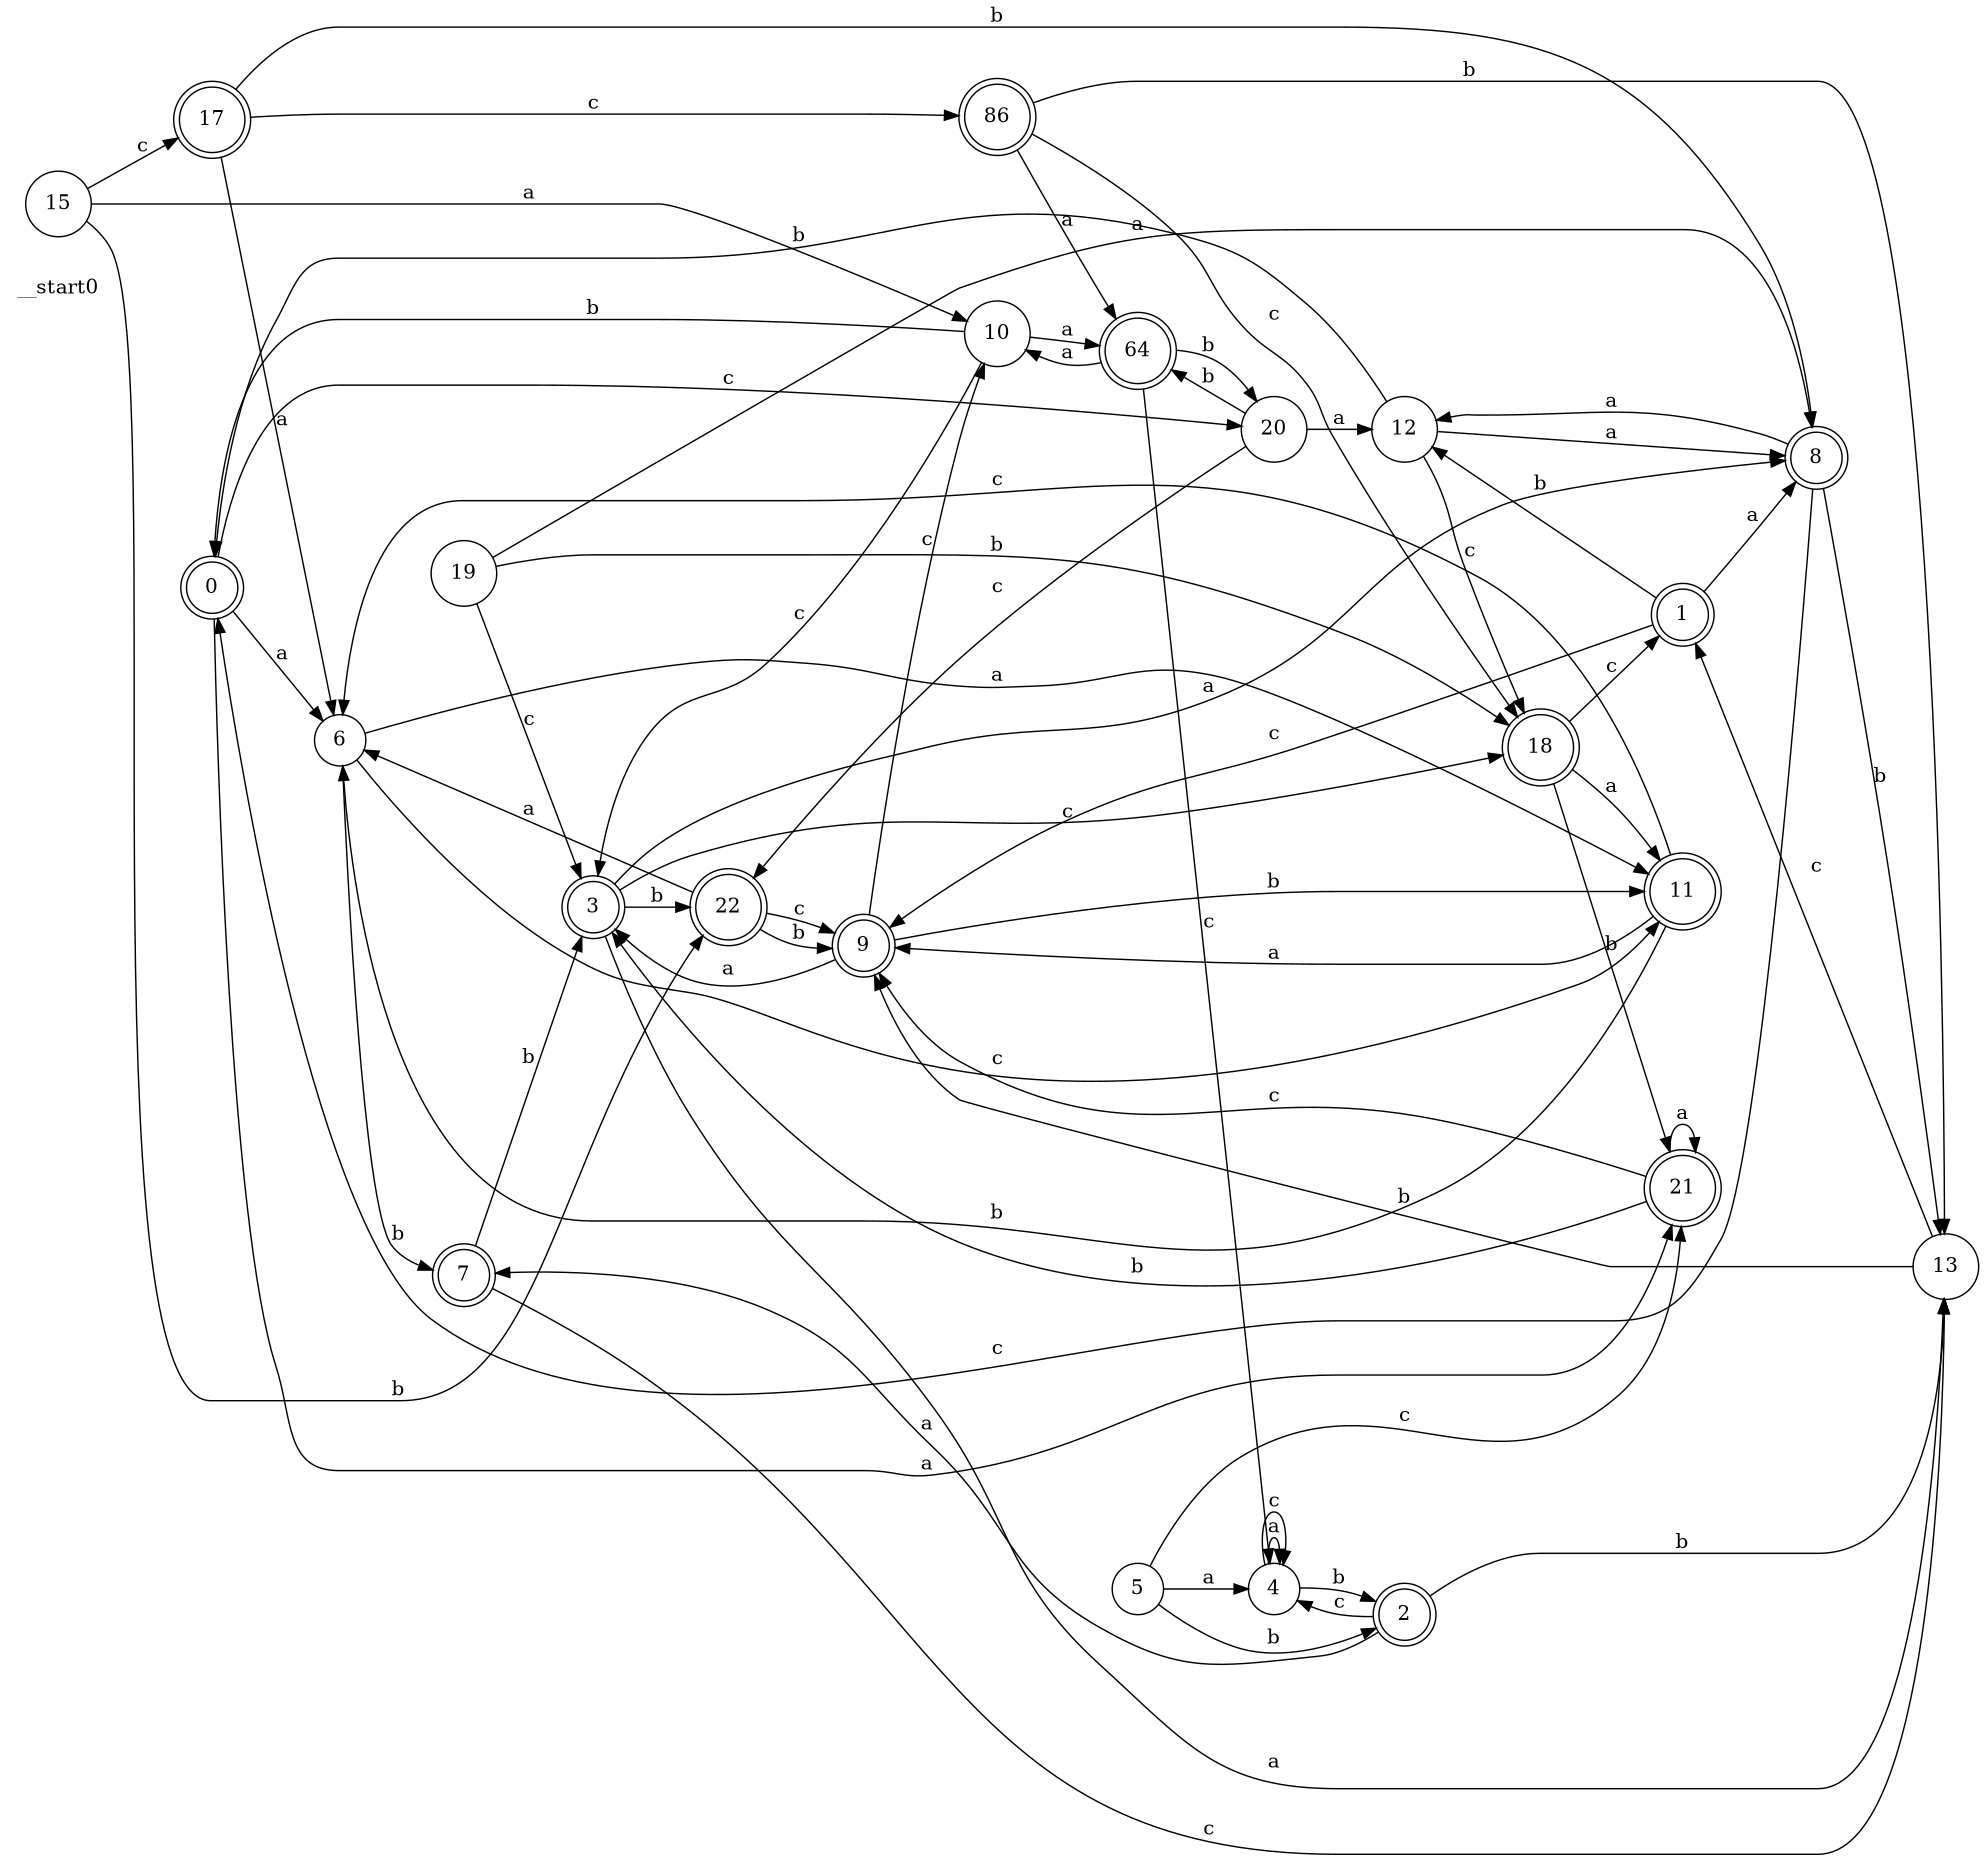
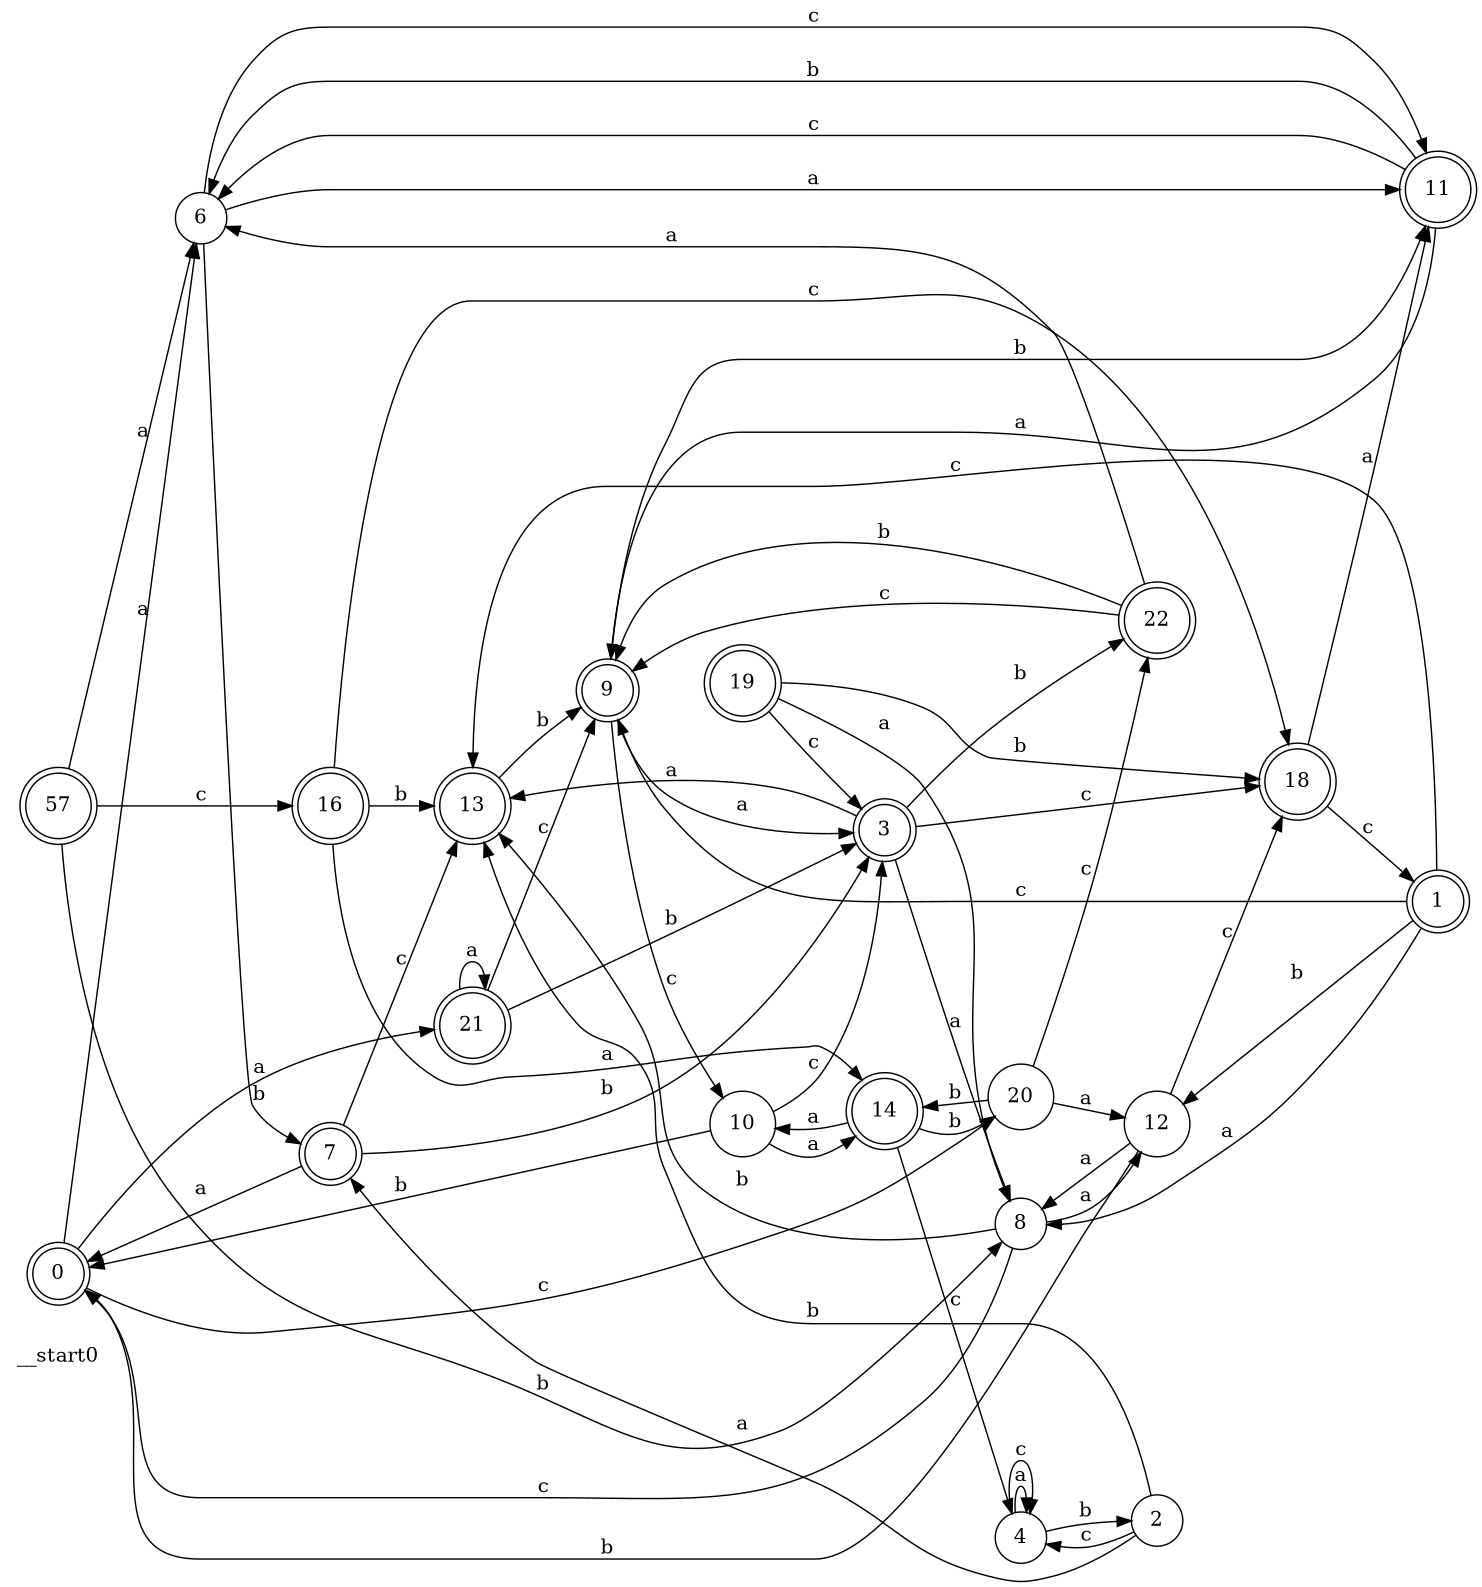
node "86": label "86" -> "16"
node "17": label "17" -> "57"
node "15": removed
node "64": label "64" -> "14"
node "8": shape doublecircle -> circle
node "19": shape circle -> doublecircle
edge "13" -> "1": reversed
edge "18" -> "21": removed, label "b"
edge "7" -> "0": added, label "a"
node "13": shape circle -> doublecircle
node "5": removed
node "2": shape doublecircle -> circle
